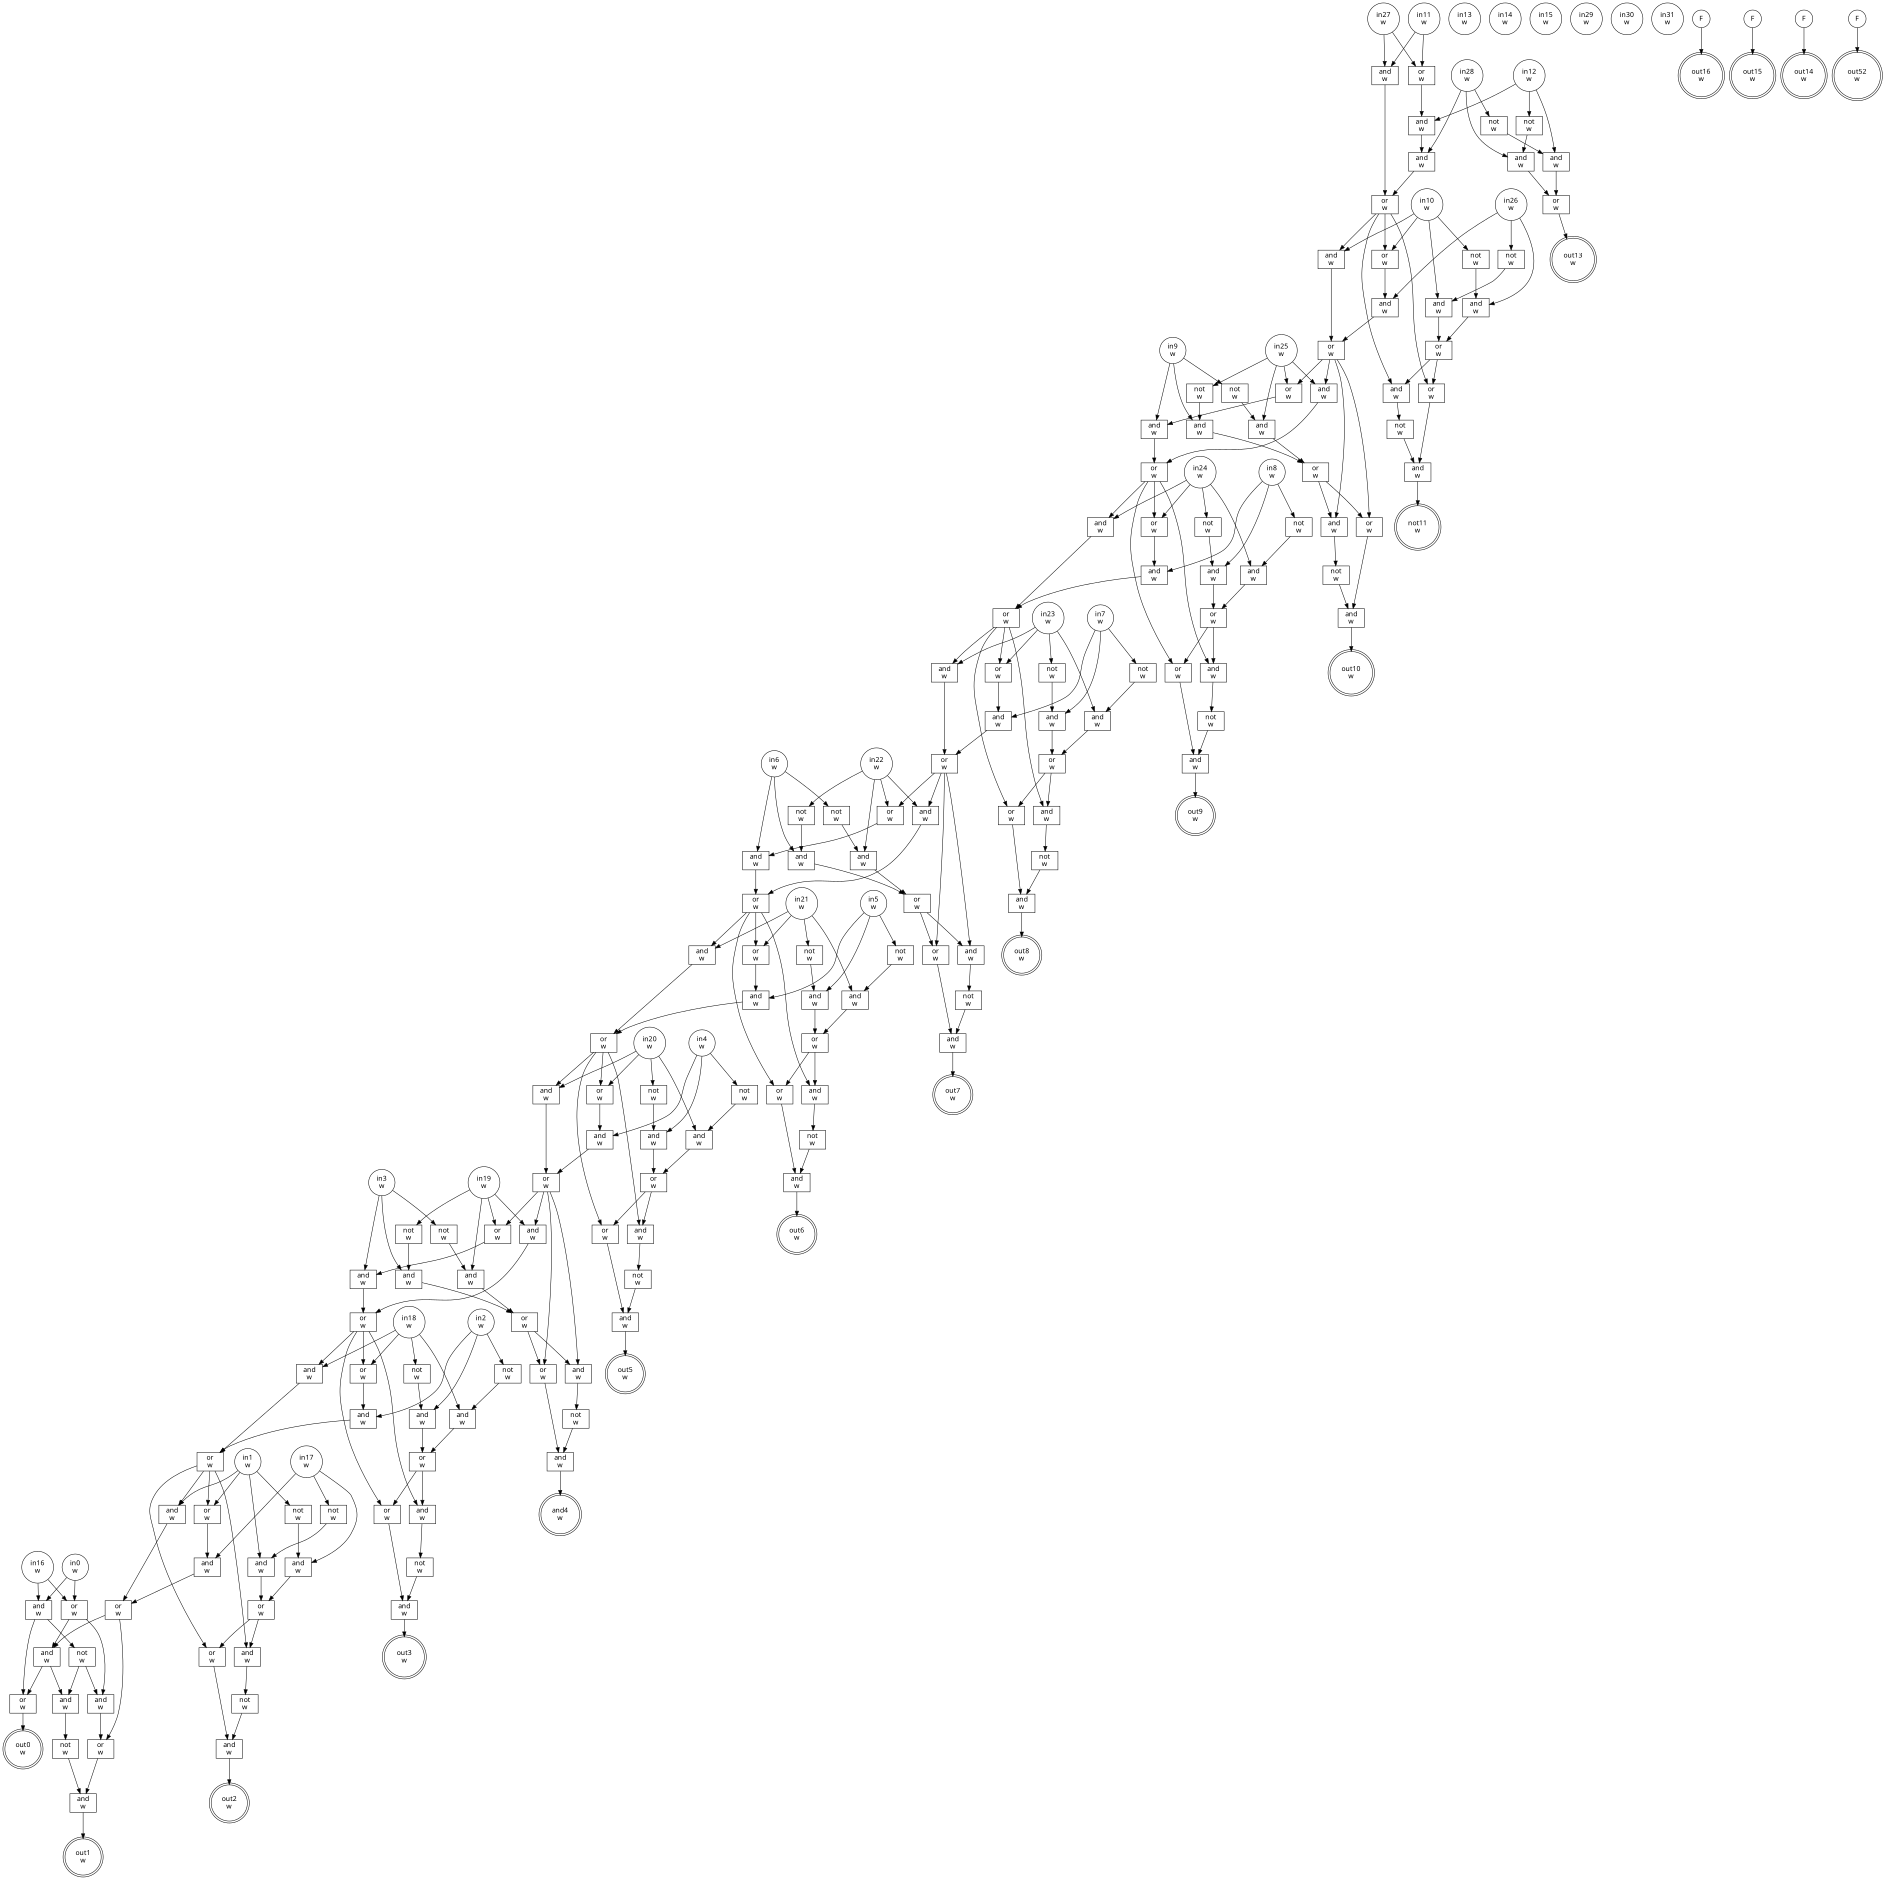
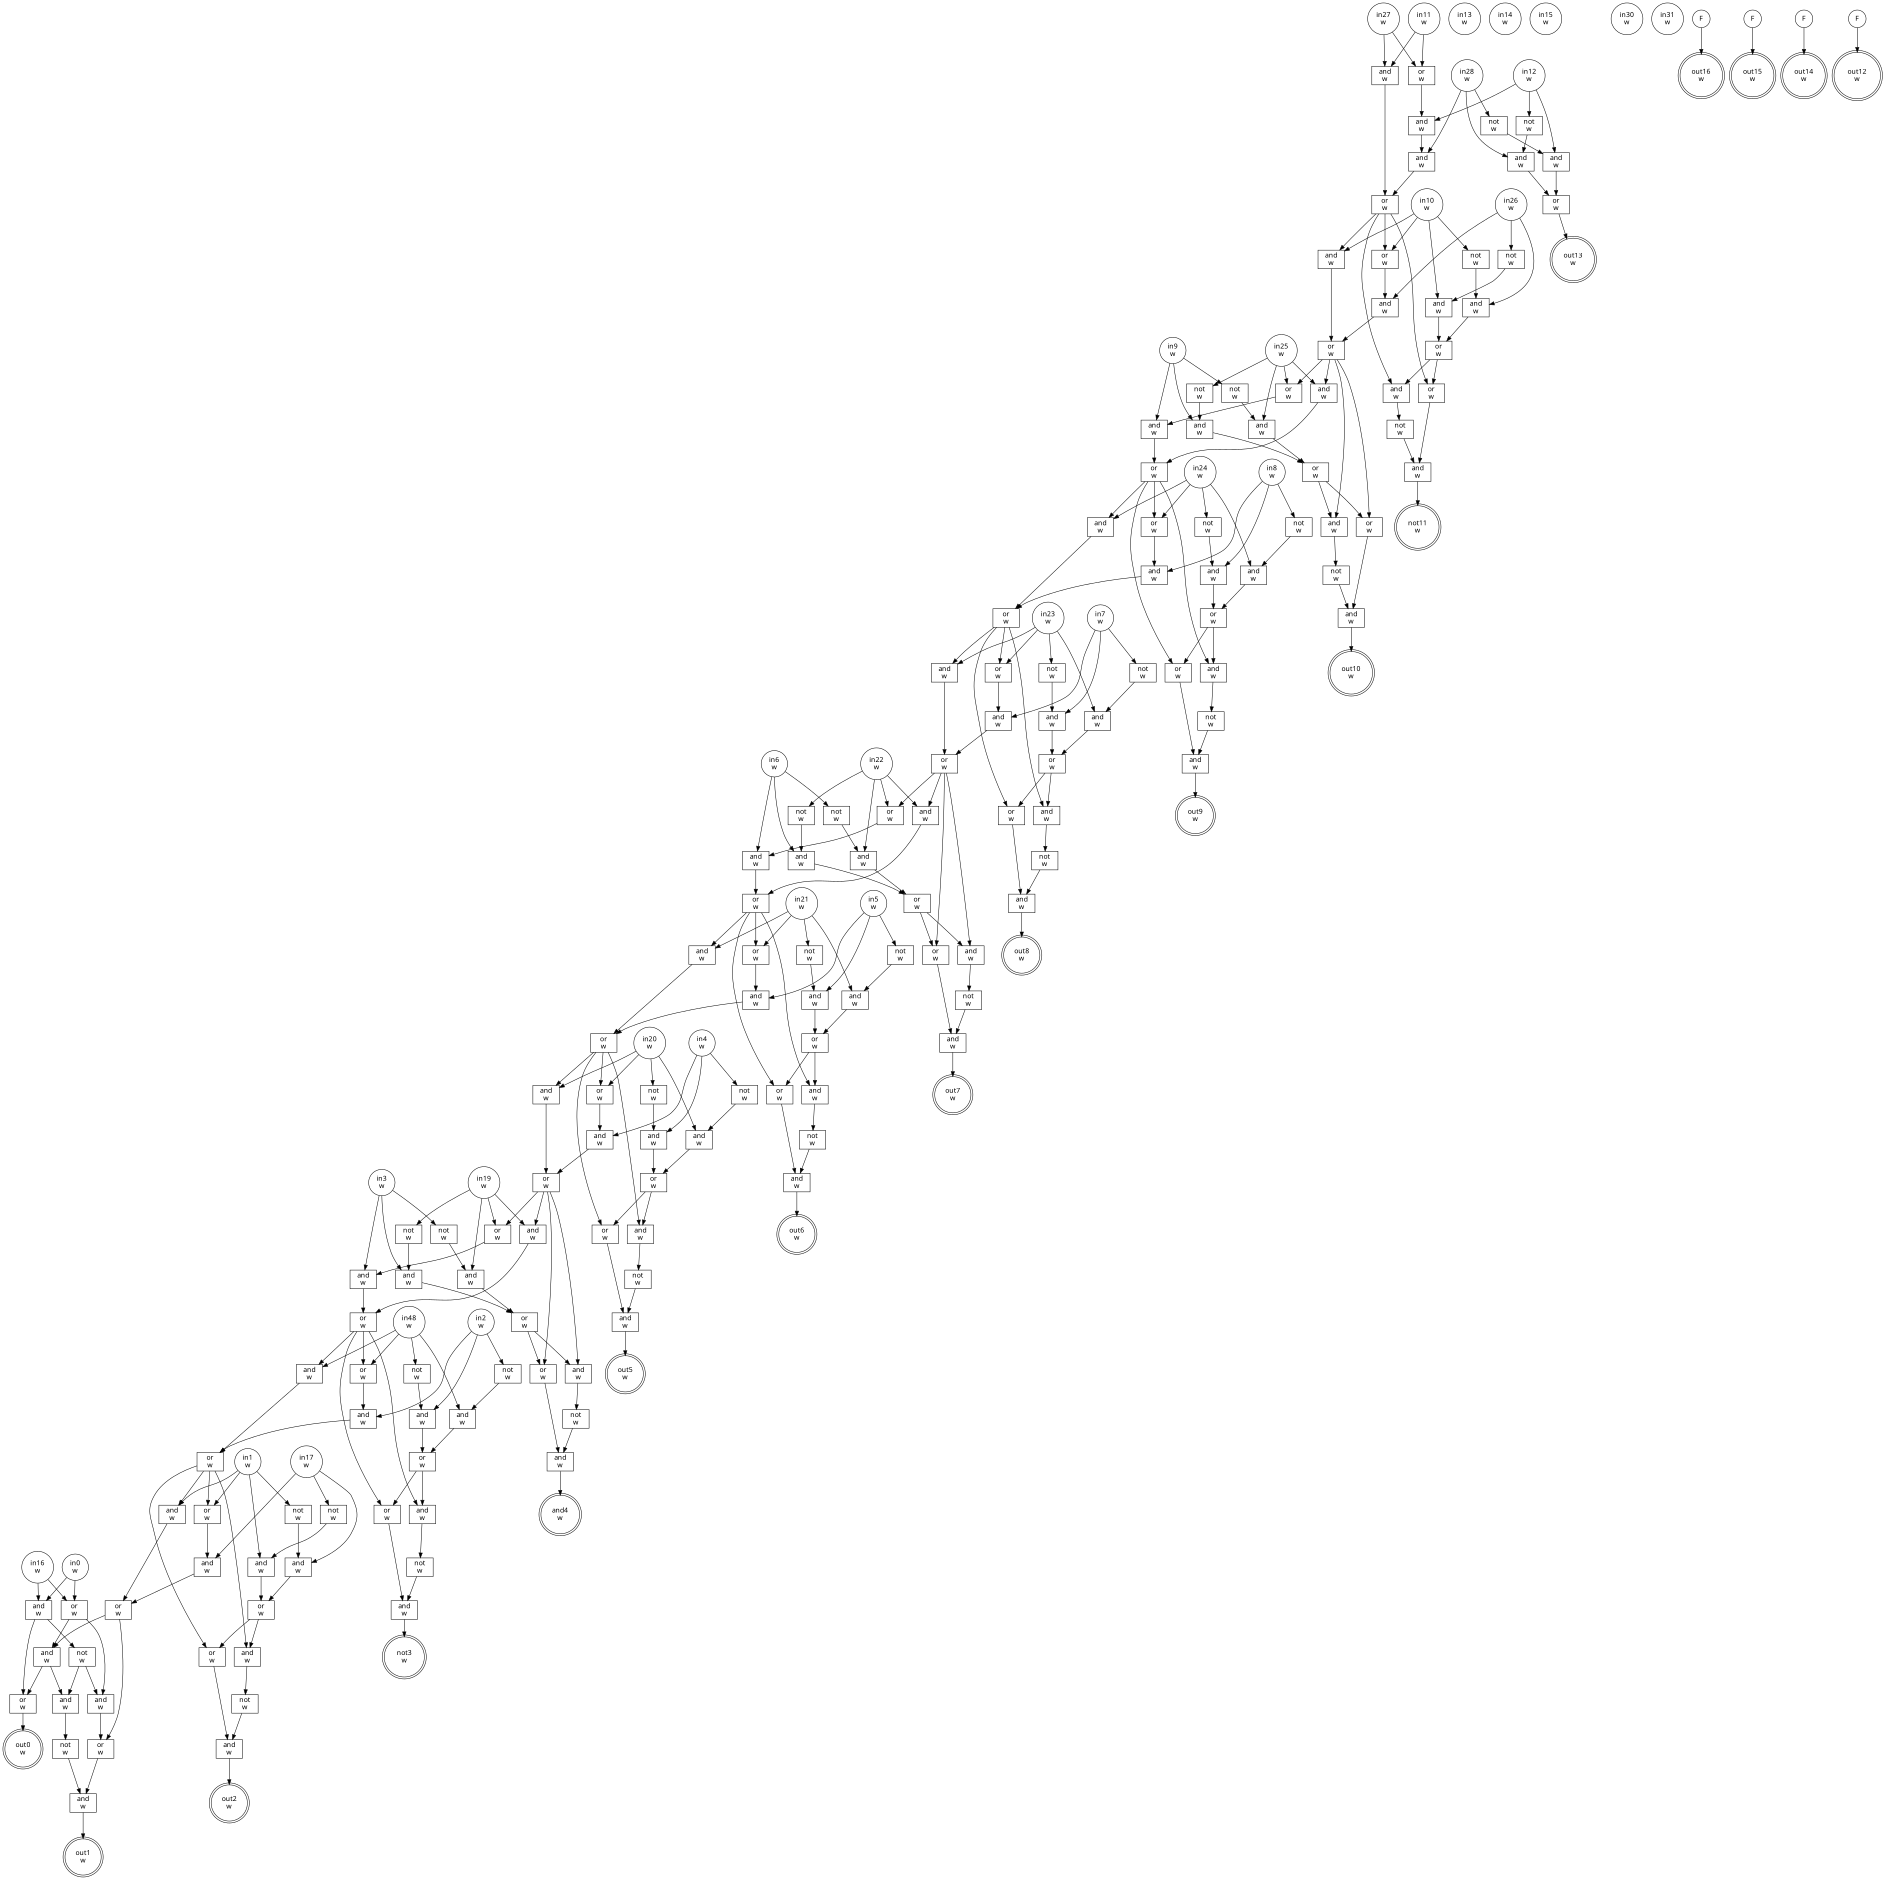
node "in29 w": removed
node "out52 w": label "out52 w" -> "out12 w"
node "in18 w": label "in18 w" -> "in48 w"
node "out3 w": label "out3 w" -> "not3 w"
